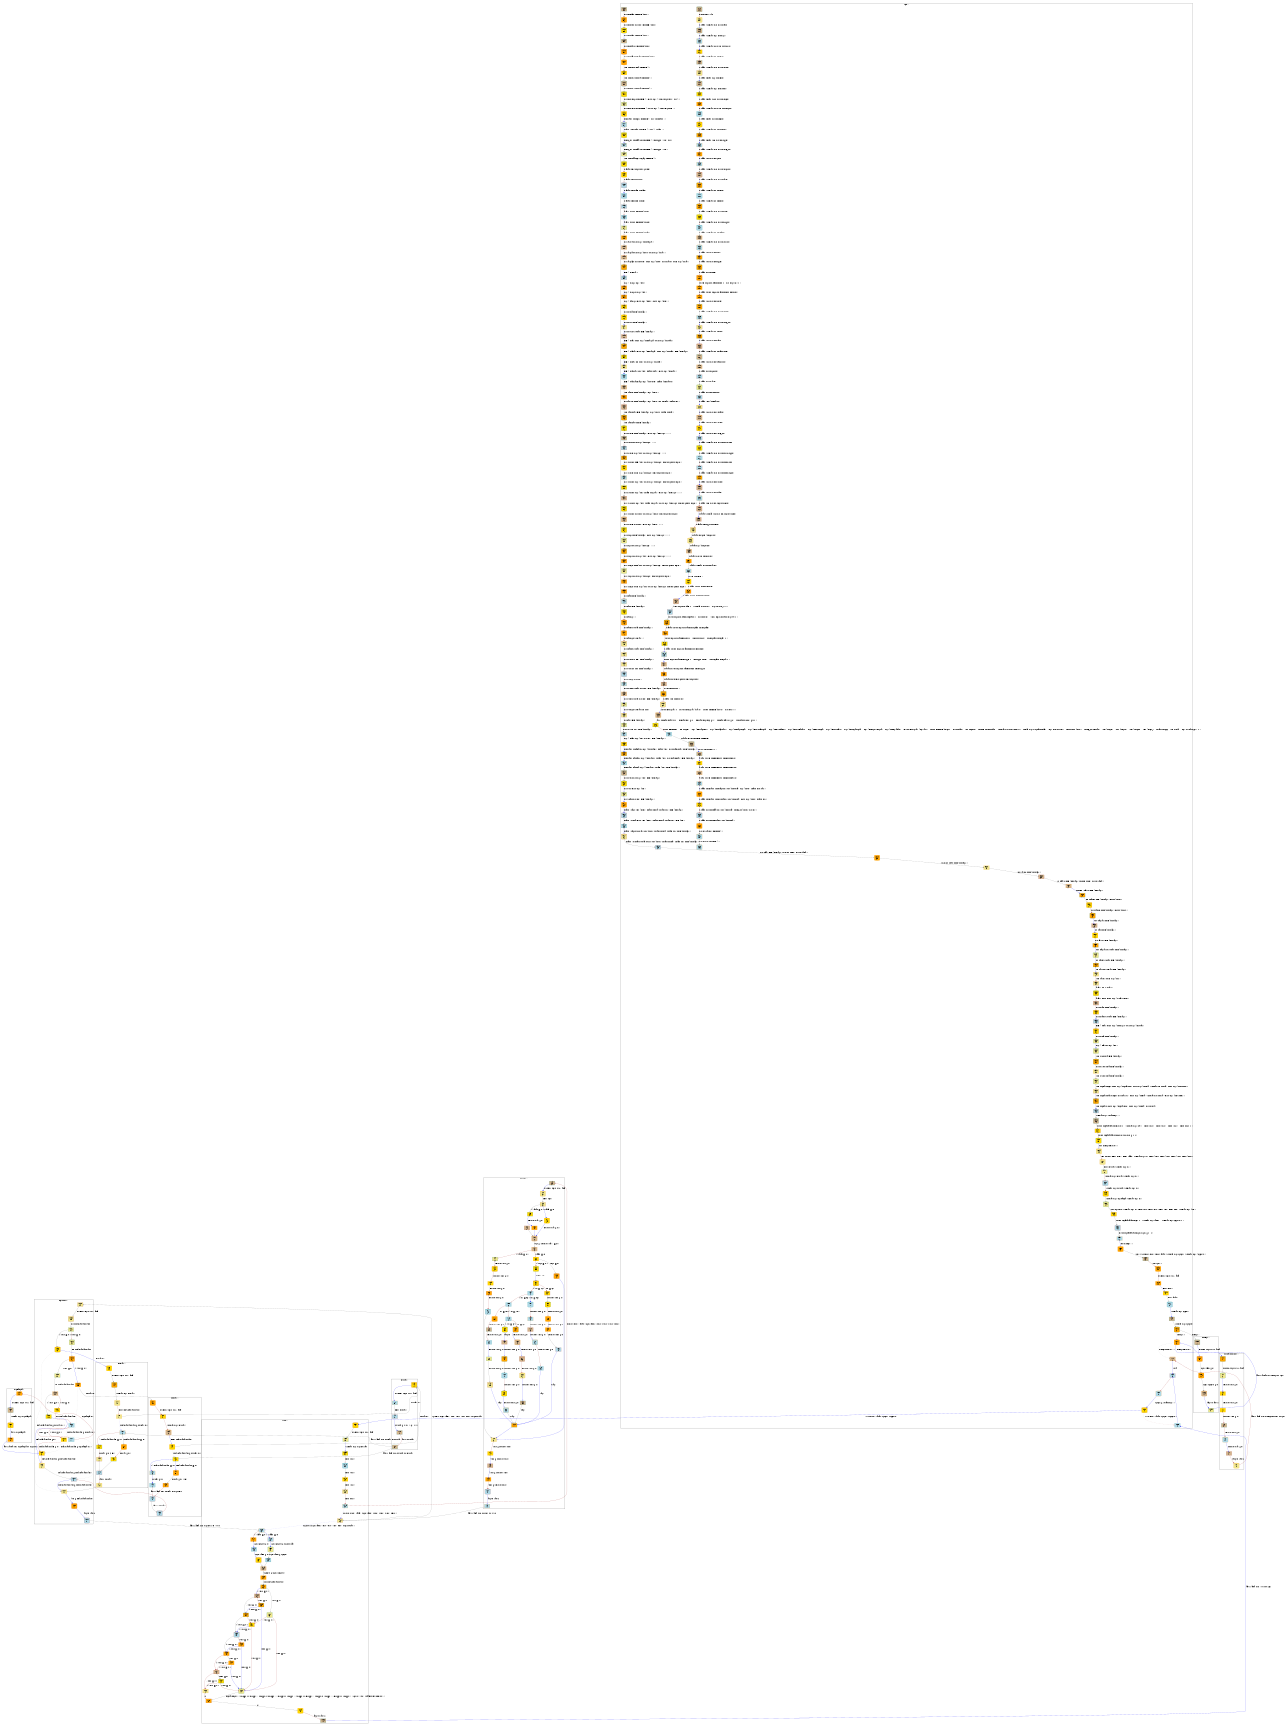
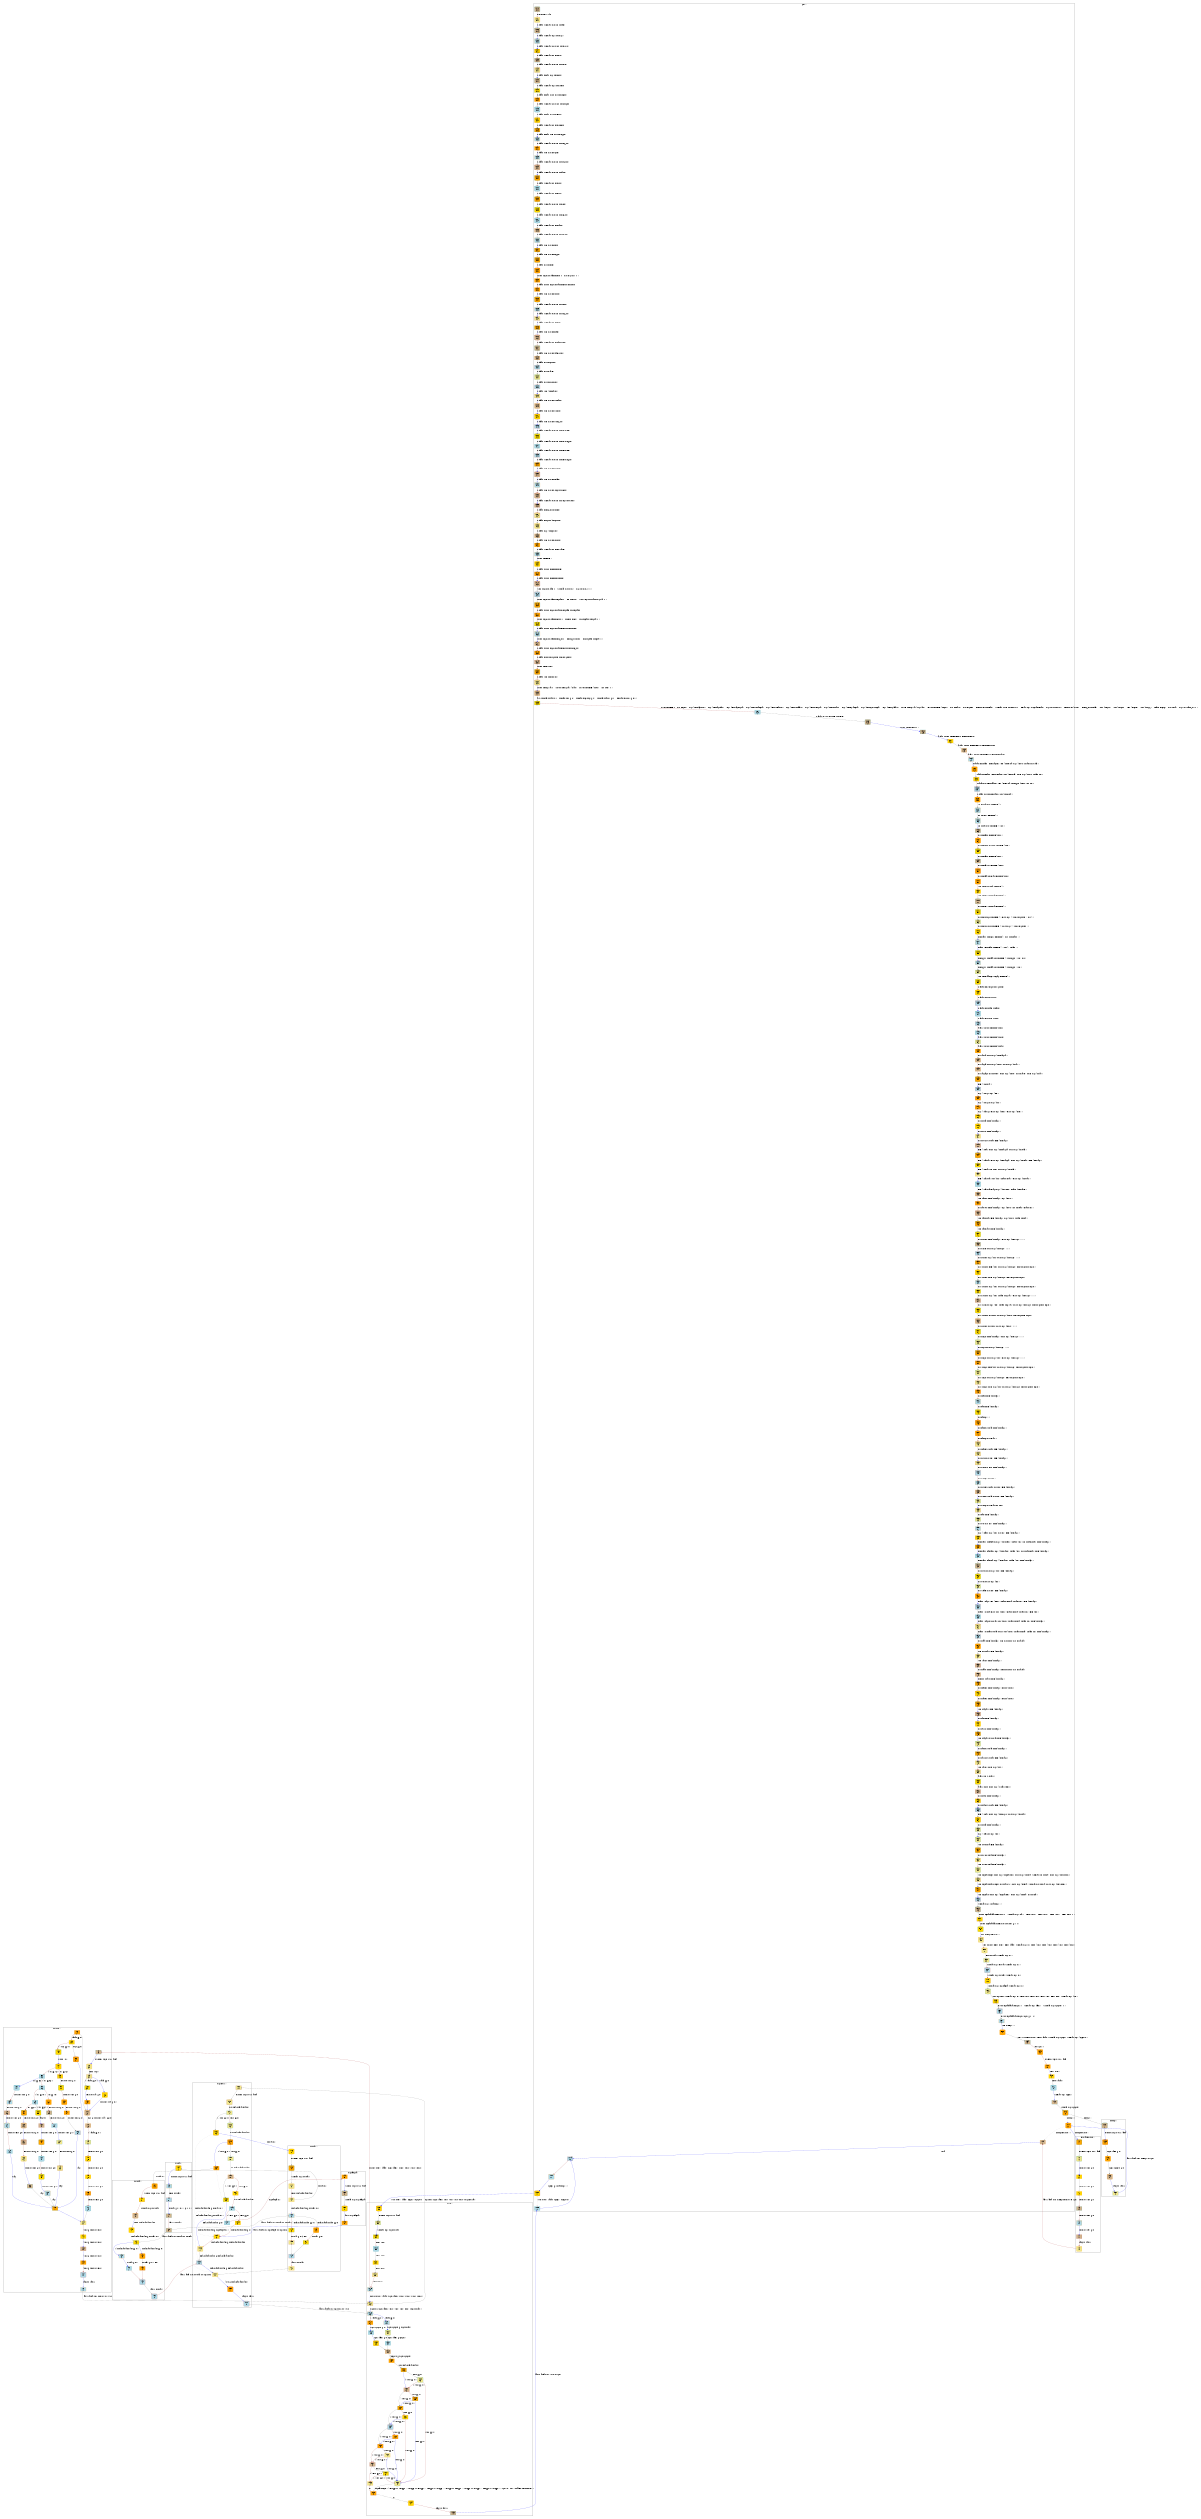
node "N322 79": fillcolor orange -> khaki
edge "N265 136" -> "N266 135": added, label "int __overflow(_IO_FILE *, int);"
node "N16 47": fillcolor tan -> orange
edge "N17 45" -> "N20 39": now "N16 47" -> "N20 39"
edge "N93 7" -> "N69 4": removed, label "isUpper(in)"
edge "N162 15" -> "N164 11": now "N162 15" -> "N161 14"
node "N166 7": fillcolor orange -> khaki
